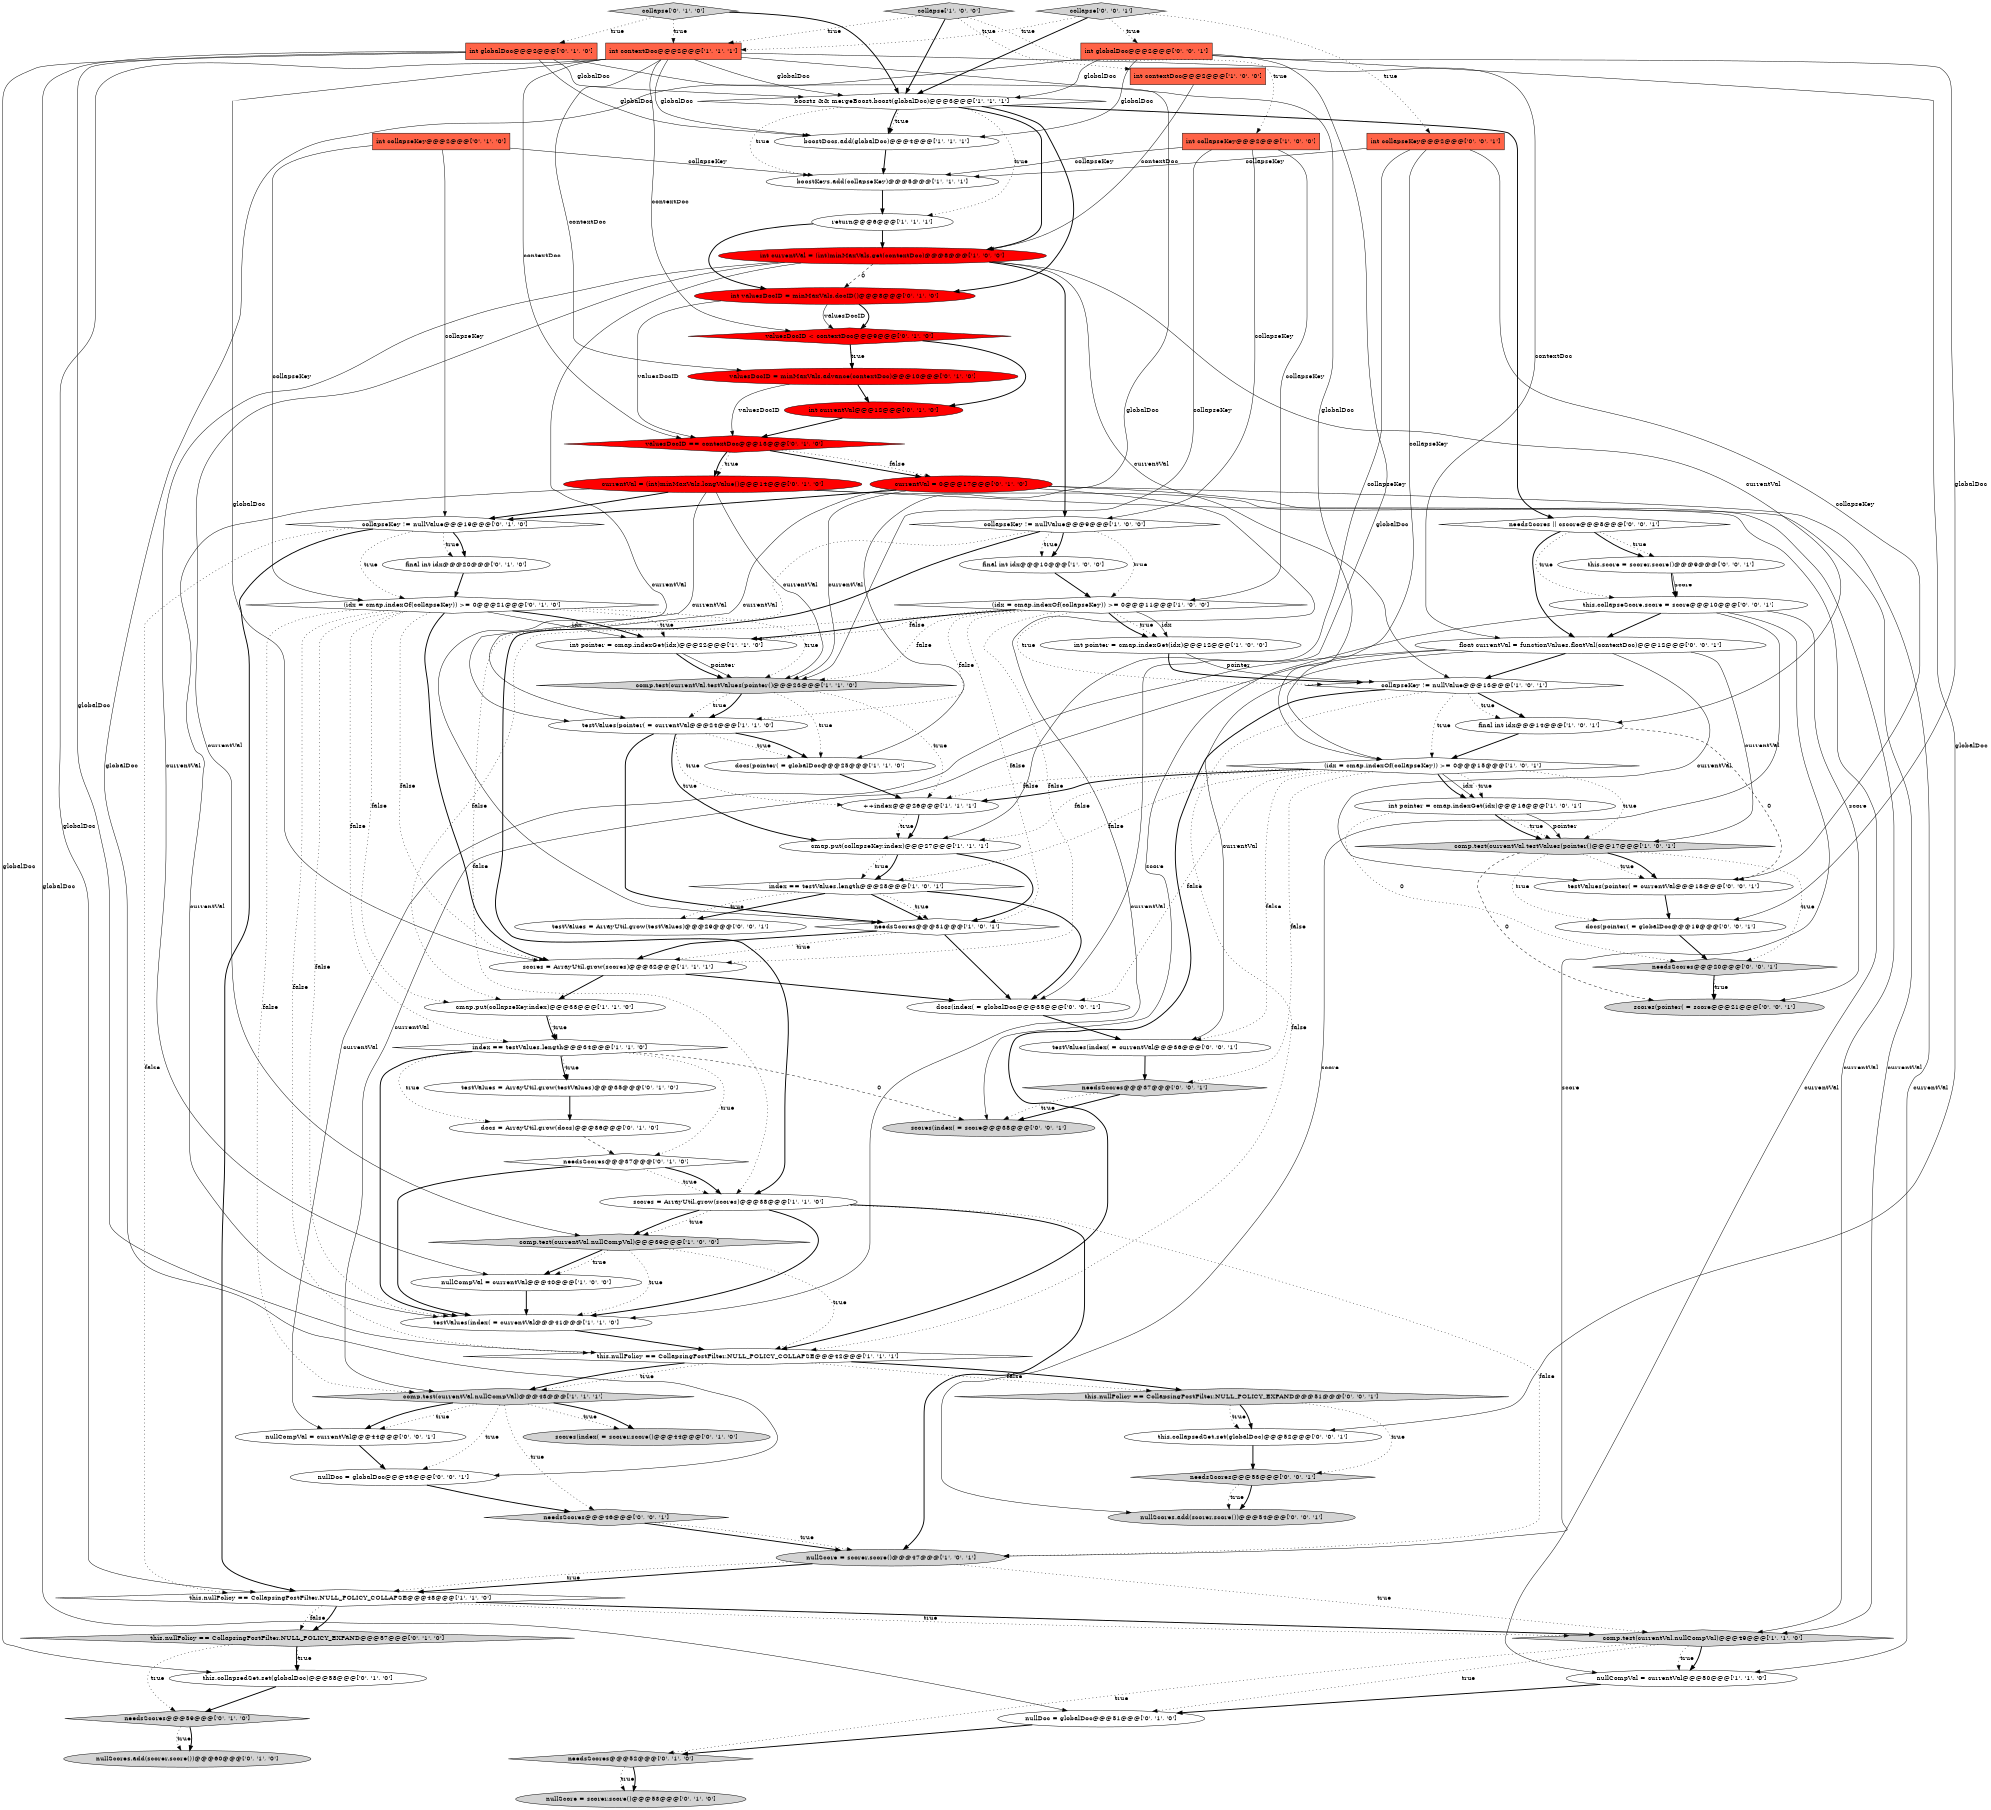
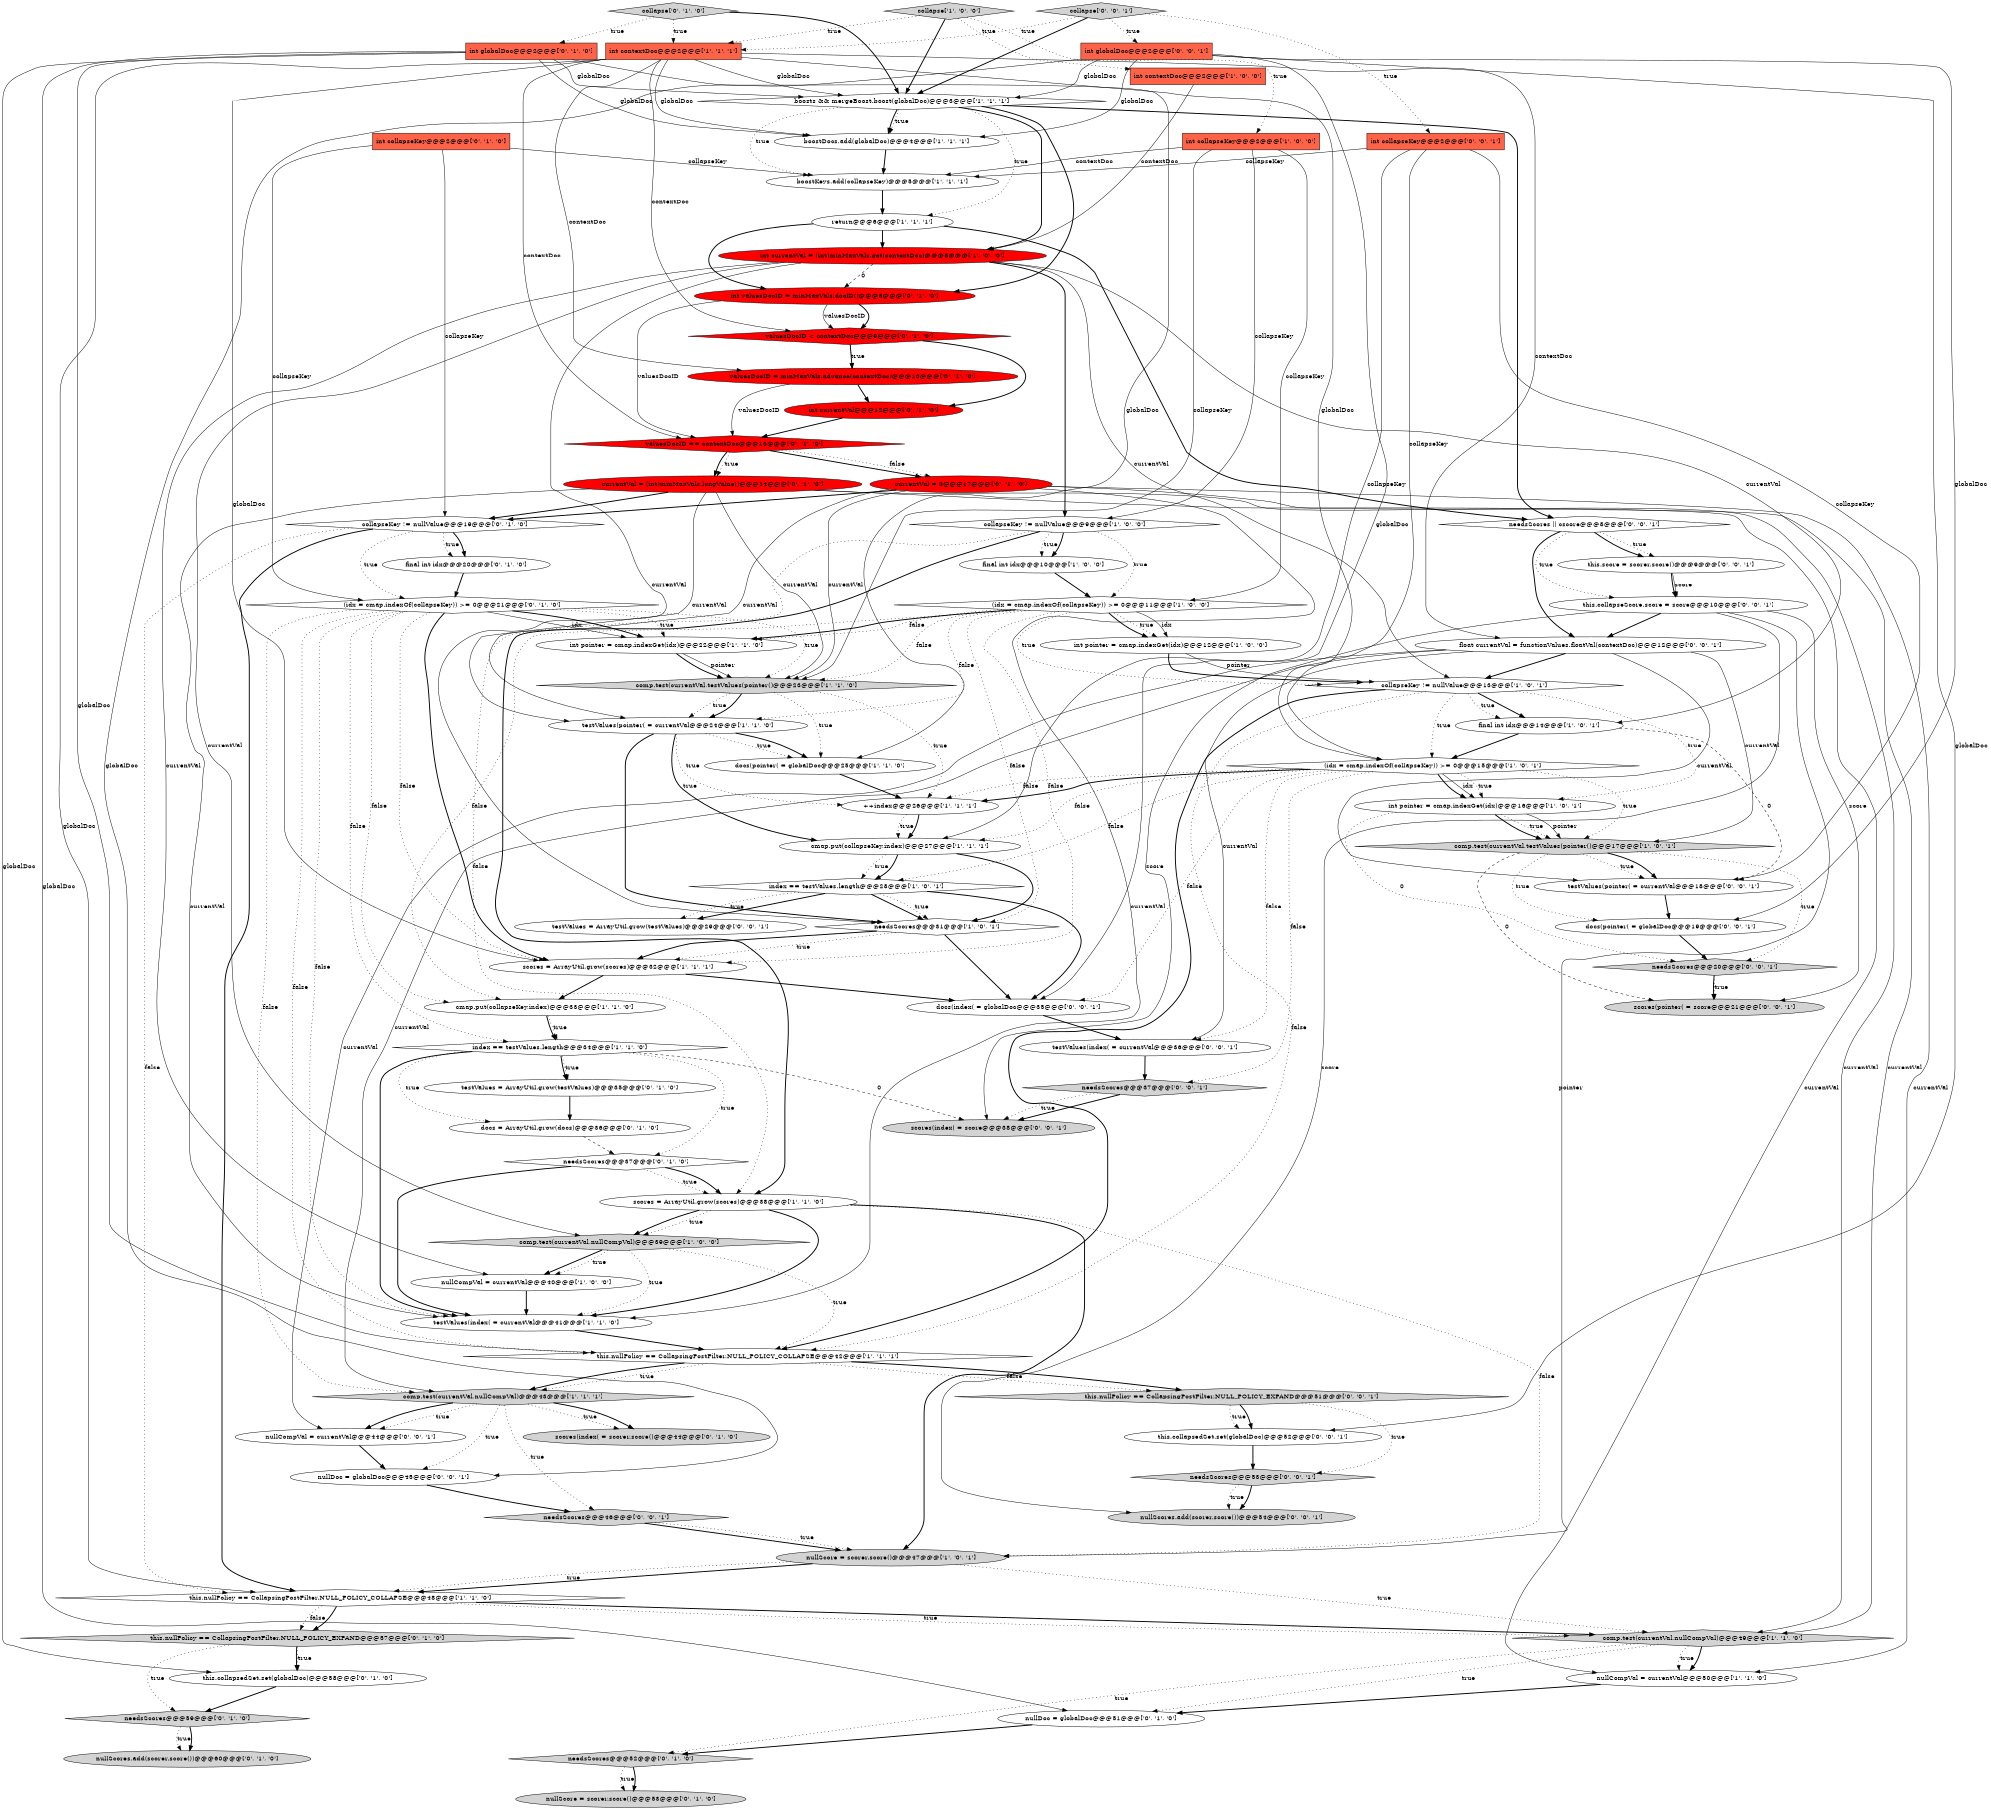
edge "int collapseKey@@@2@@@['1', '0', '0']" -> "boostKeys.add(collapseKey)@@@5@@@['1', '1', '1']": label "collapseKey" -> "contextDoc"
edge "return@@@6@@@['1', '1', '1']" -> "needsScores || cscore@@@8@@@['0', '0', '1']": added
edge "collapseKey != nullValue@@@13@@@['1', '0', '1']" -> "int pointer = cmap.indexGet(idx)@@@16@@@['1', '0', '1']": added, label "true"
edge "this.collapseScore.score = score@@@10@@@['0', '0', '1']" -> "nullScore = scorer.score()@@@47@@@['1', '0', '1']": label "score" -> "pointer"
